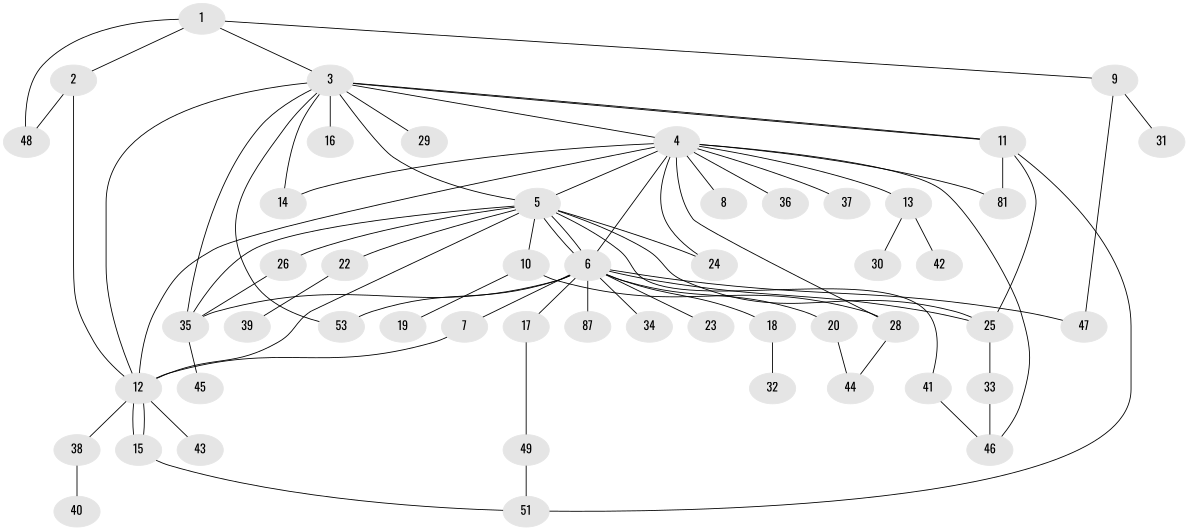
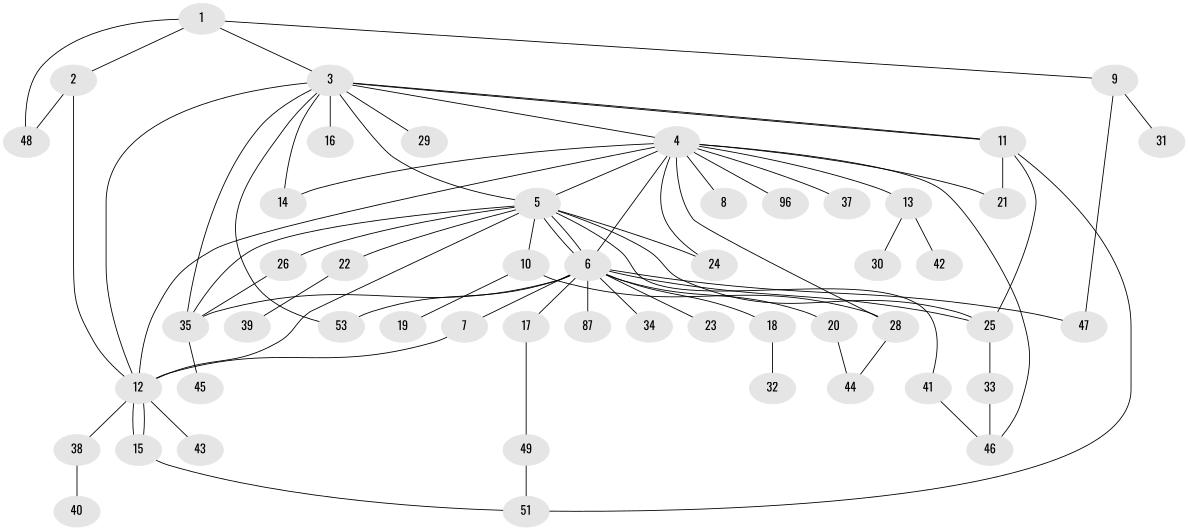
node "36": label "36" -> "96"
node "81": label "81" -> "21"
